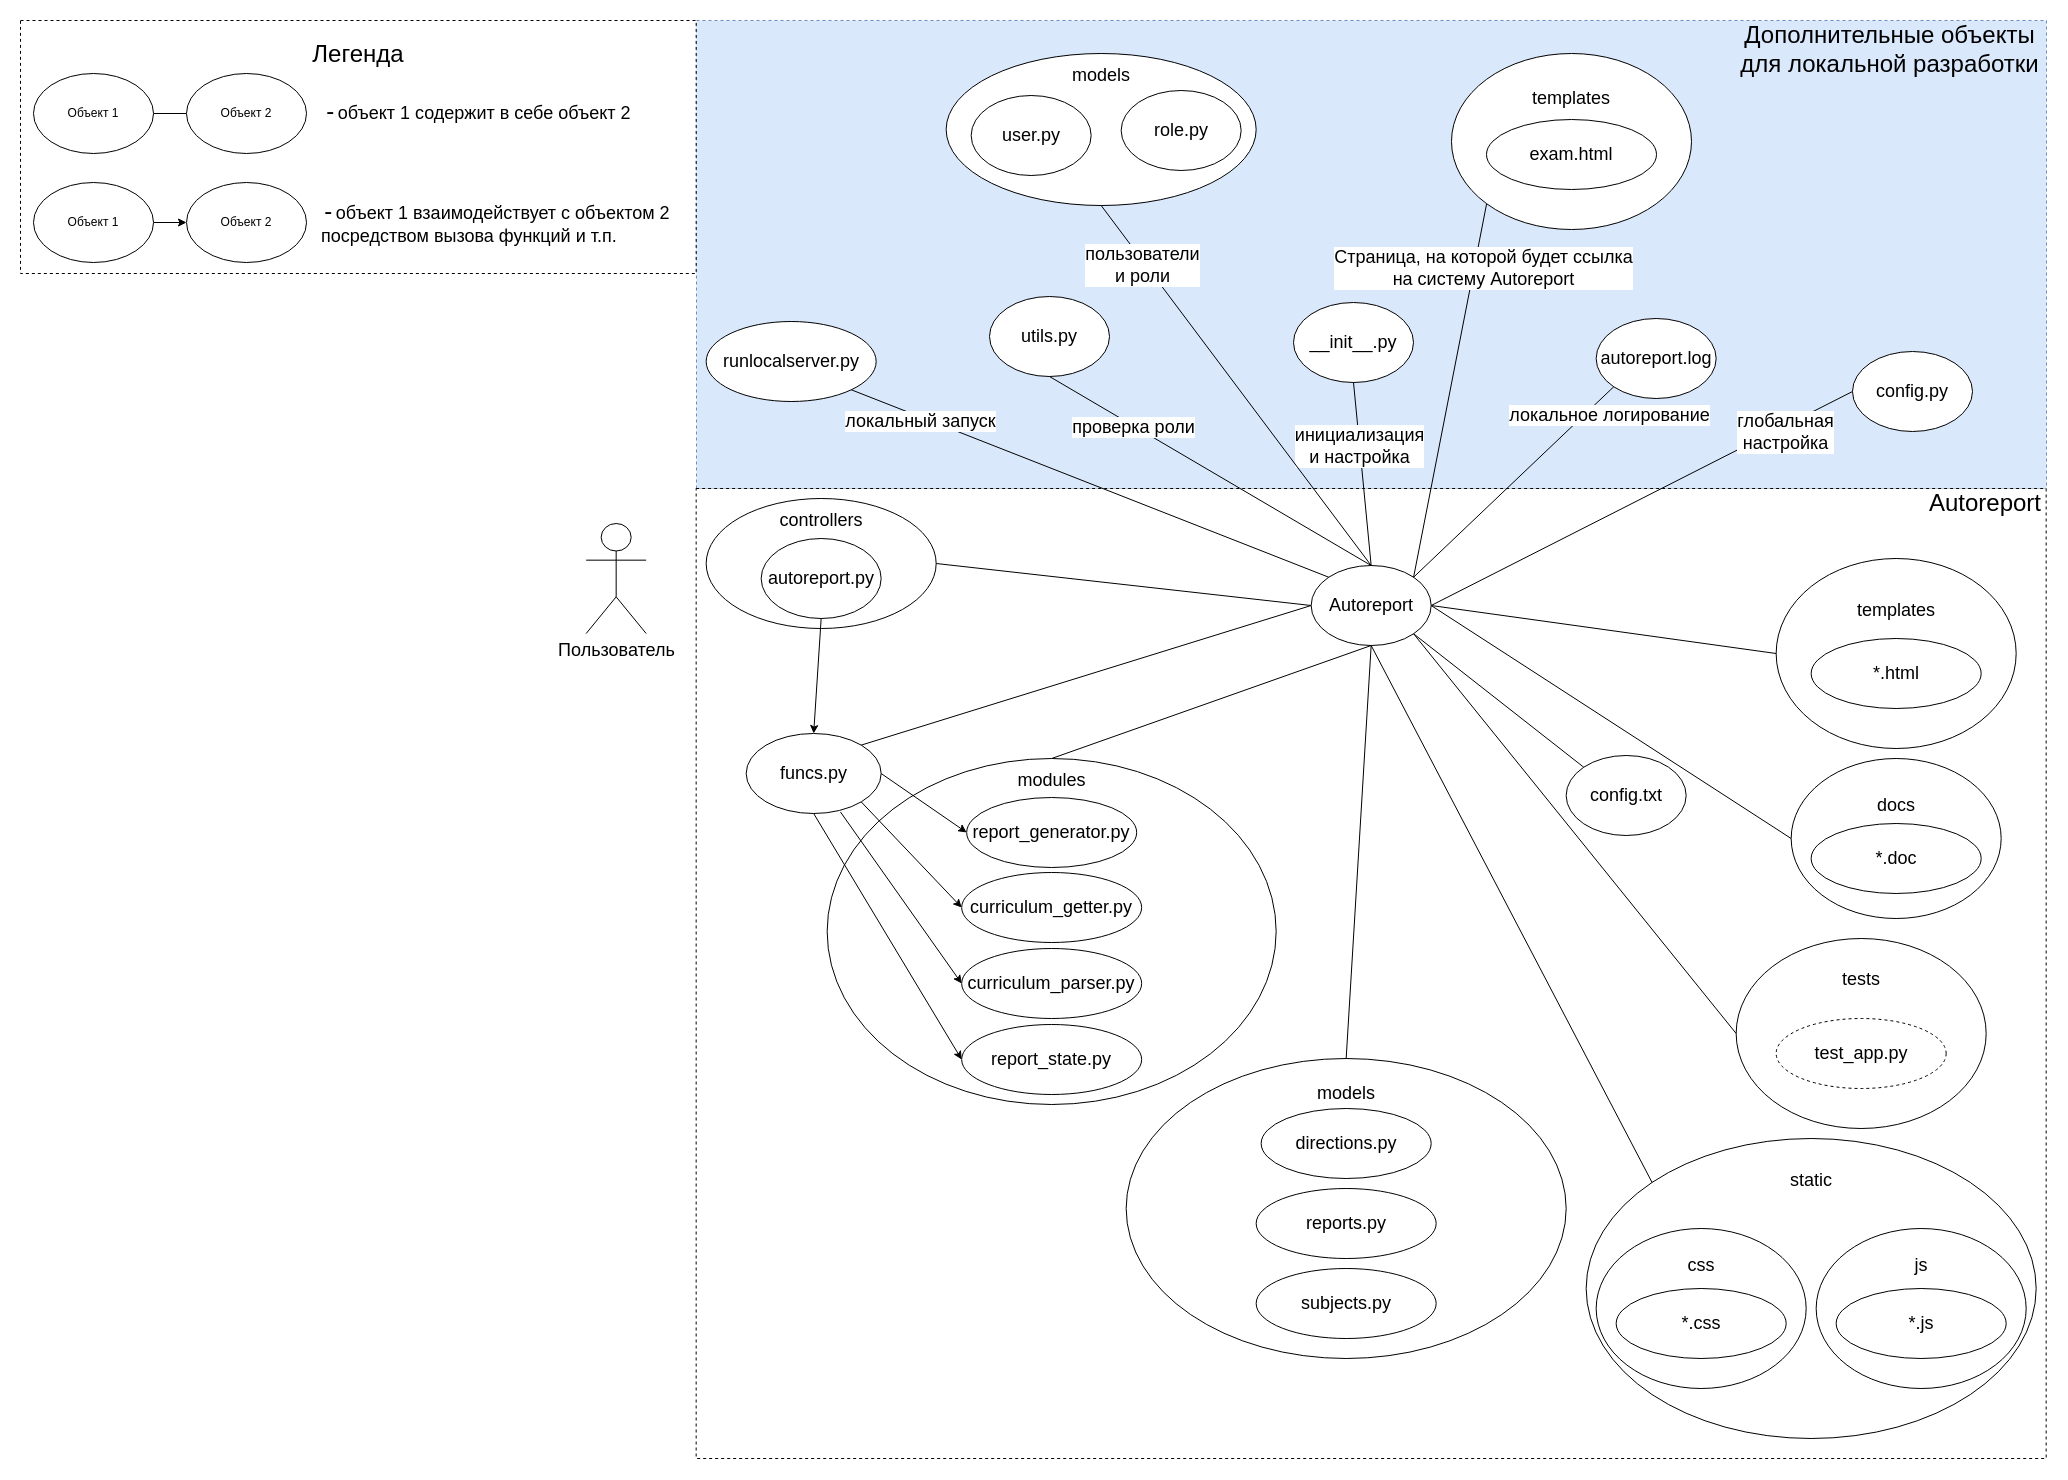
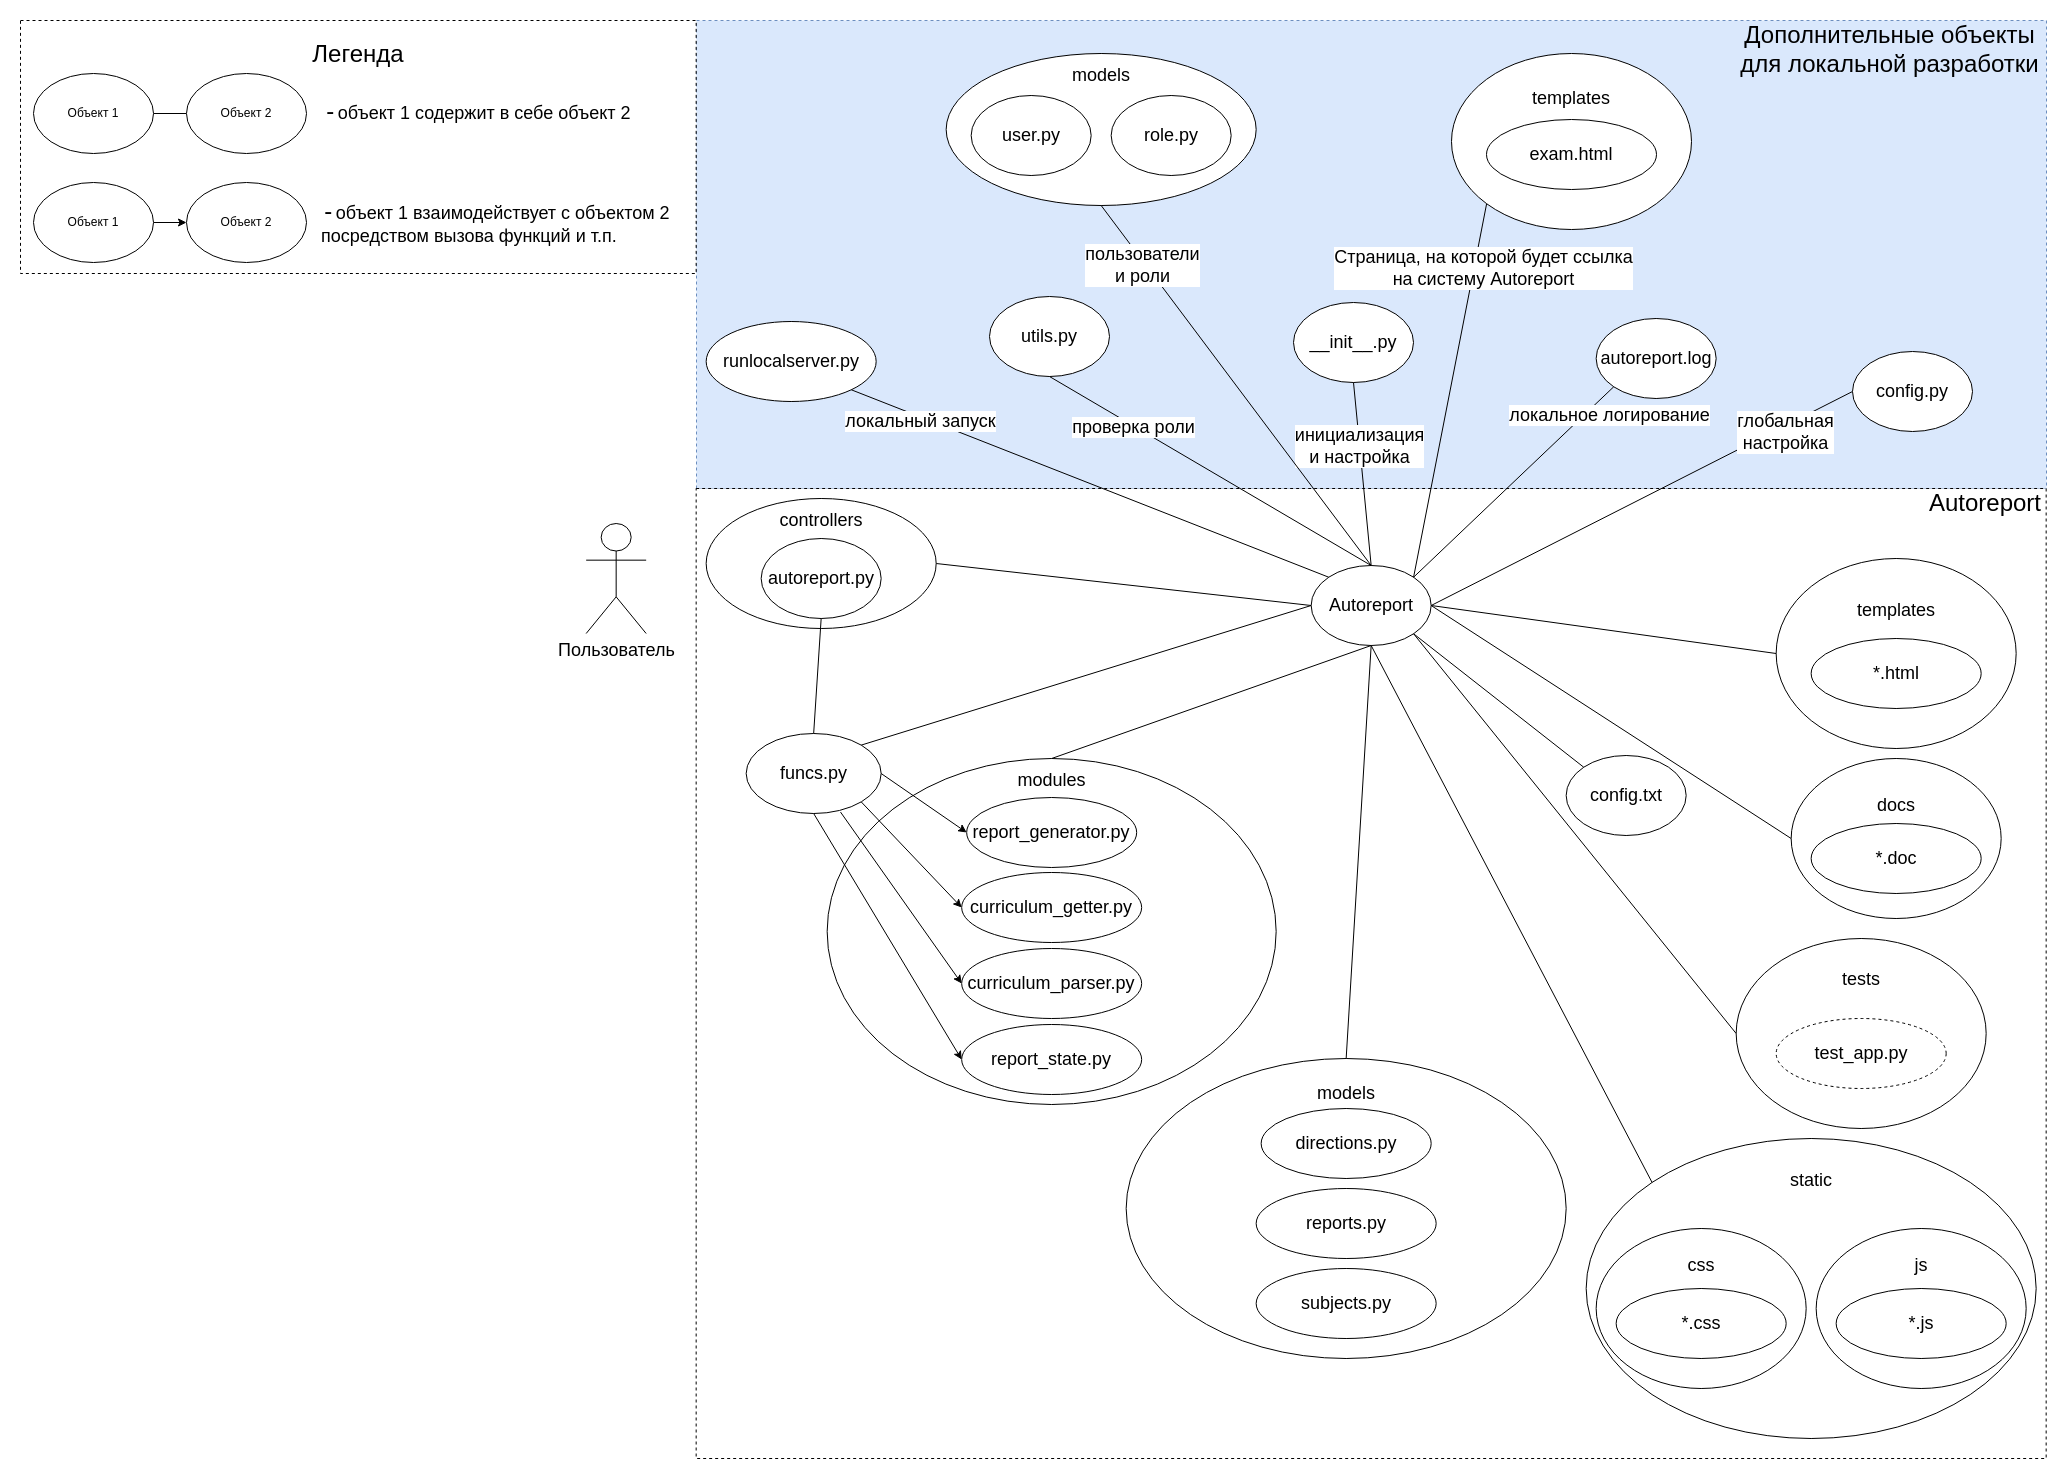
node "role.py": moved (1181, 131) -> (1171, 136)
edge "autoreport.py" -> "funcs.py": arrowhead classic -> none
